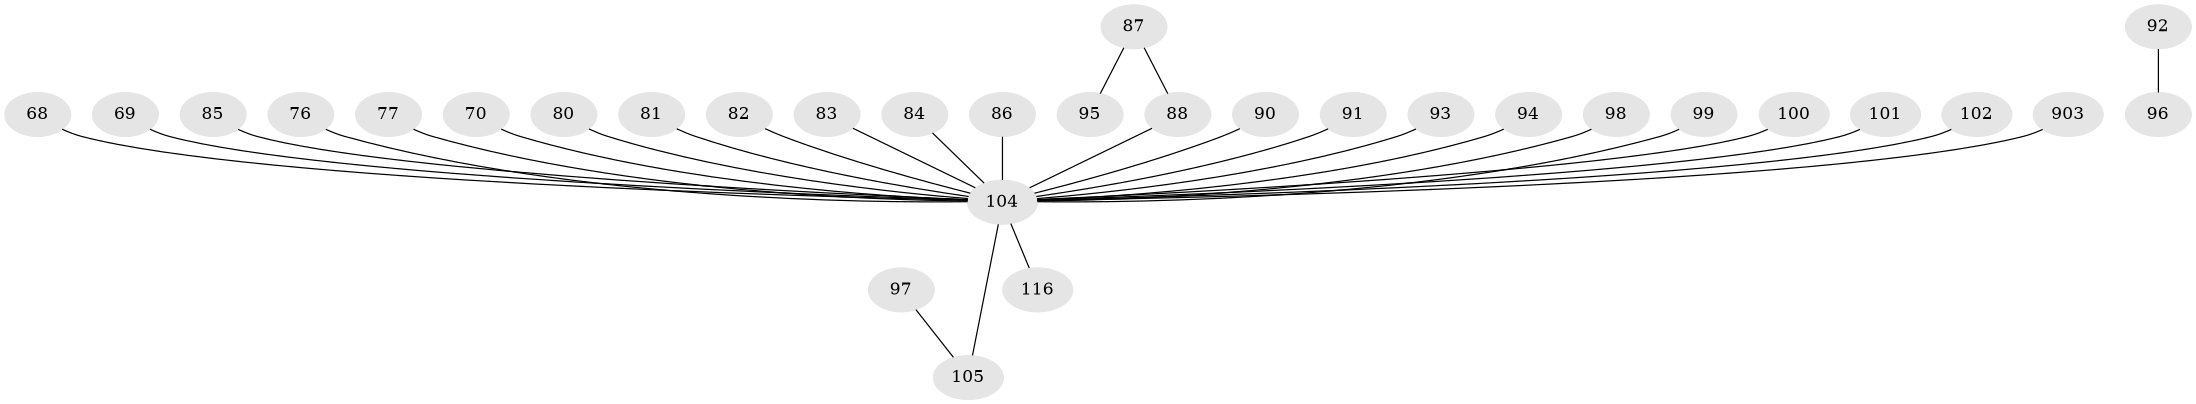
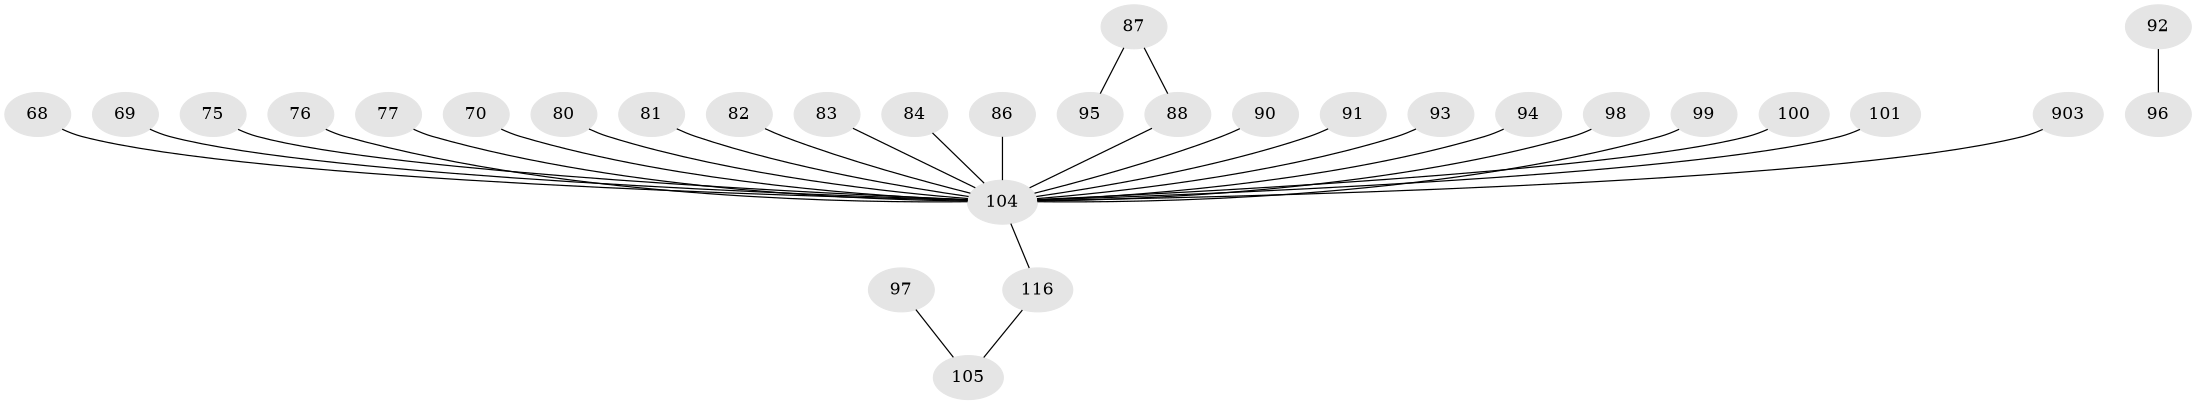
node "85": label "85" -> "75"
node "102": removed
edge "104" -- "105": now "116" -- "105"
